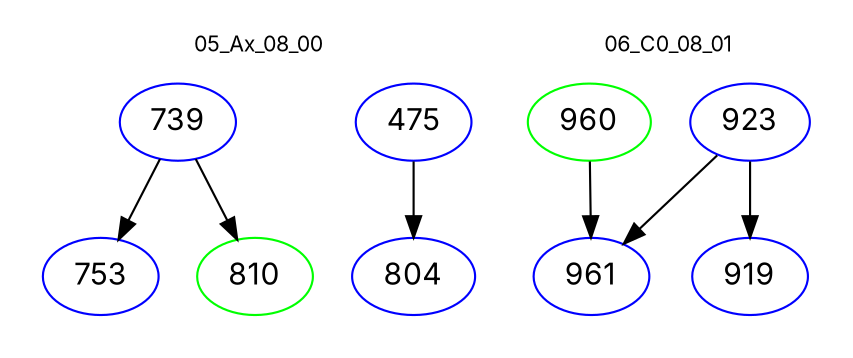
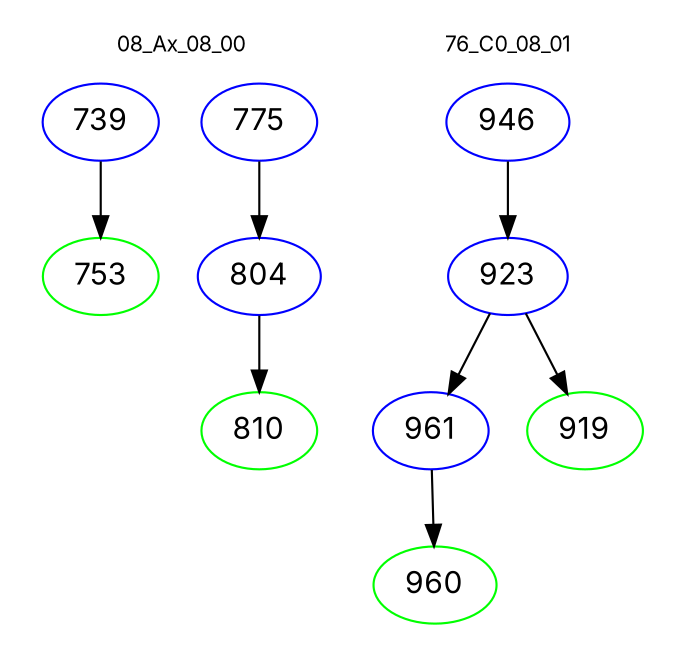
cluster "05_Ax_08_00": label "05_Ax_08_00" -> "08_Ax_08_00"
cluster "06_C0_08_01": label "06_C0_08_01" -> "76_C0_08_01"
node "475": label "475" -> "775"
node "946": added
edge "960" -> "961": reversed
edge "739" -> "810": now "804" -> "810"
node "753": color blue -> green
node "919": color blue -> green
